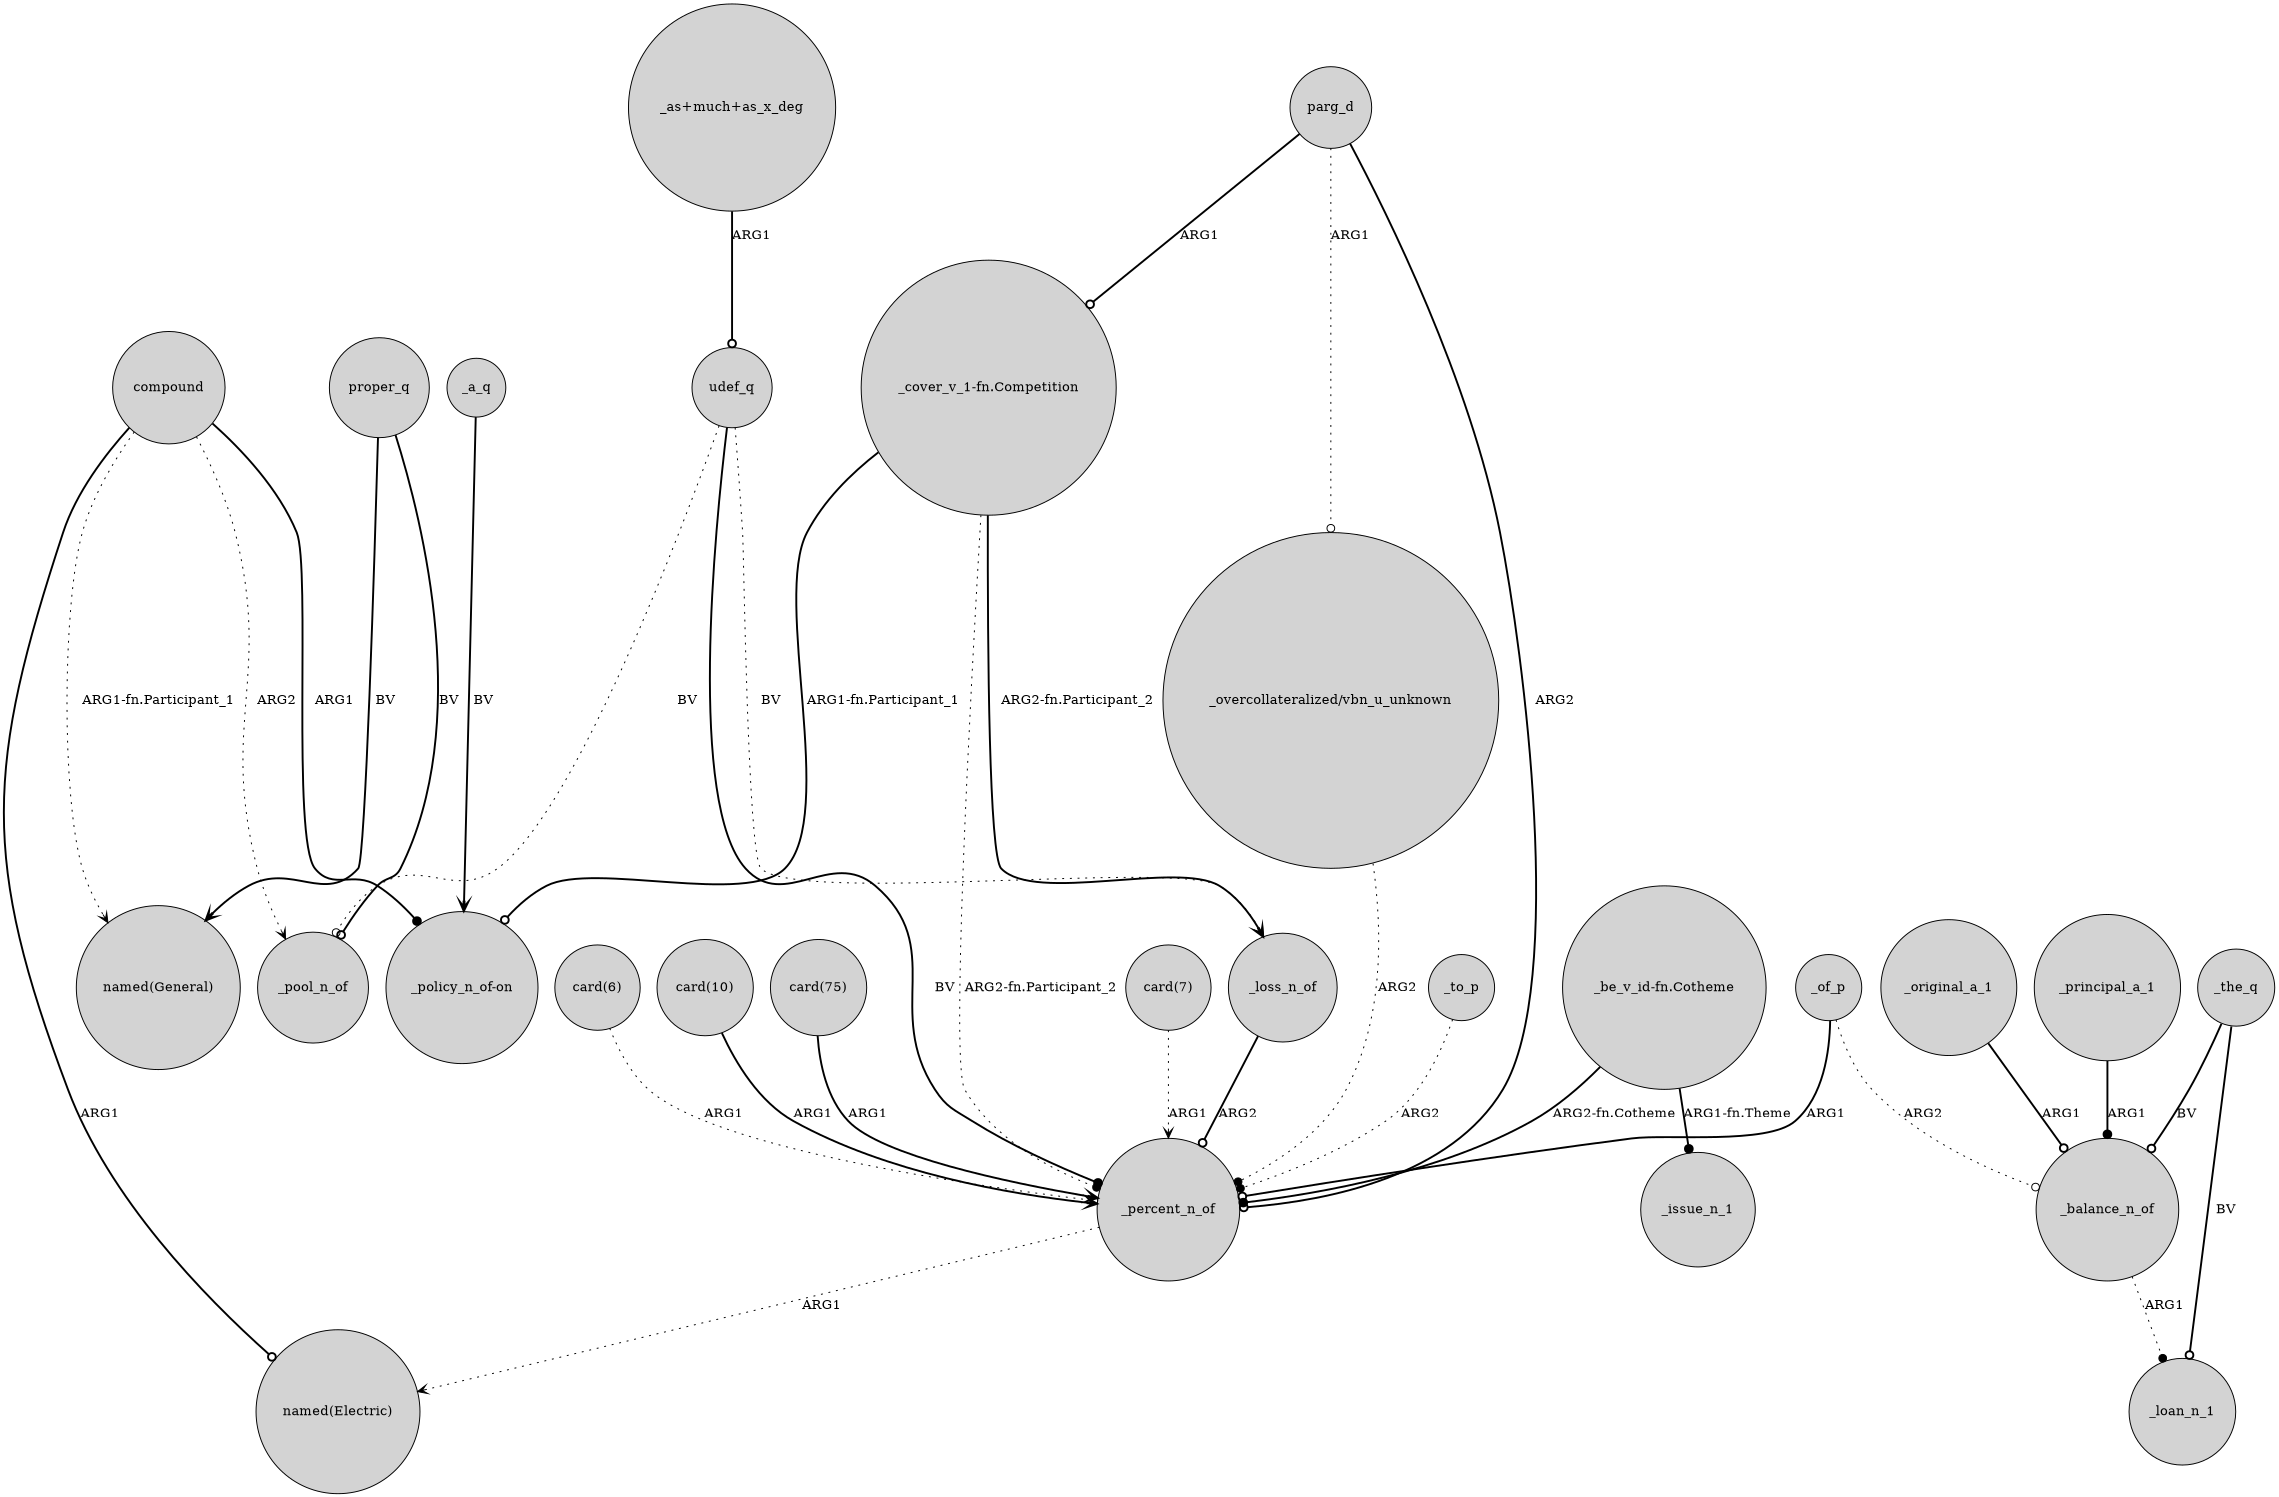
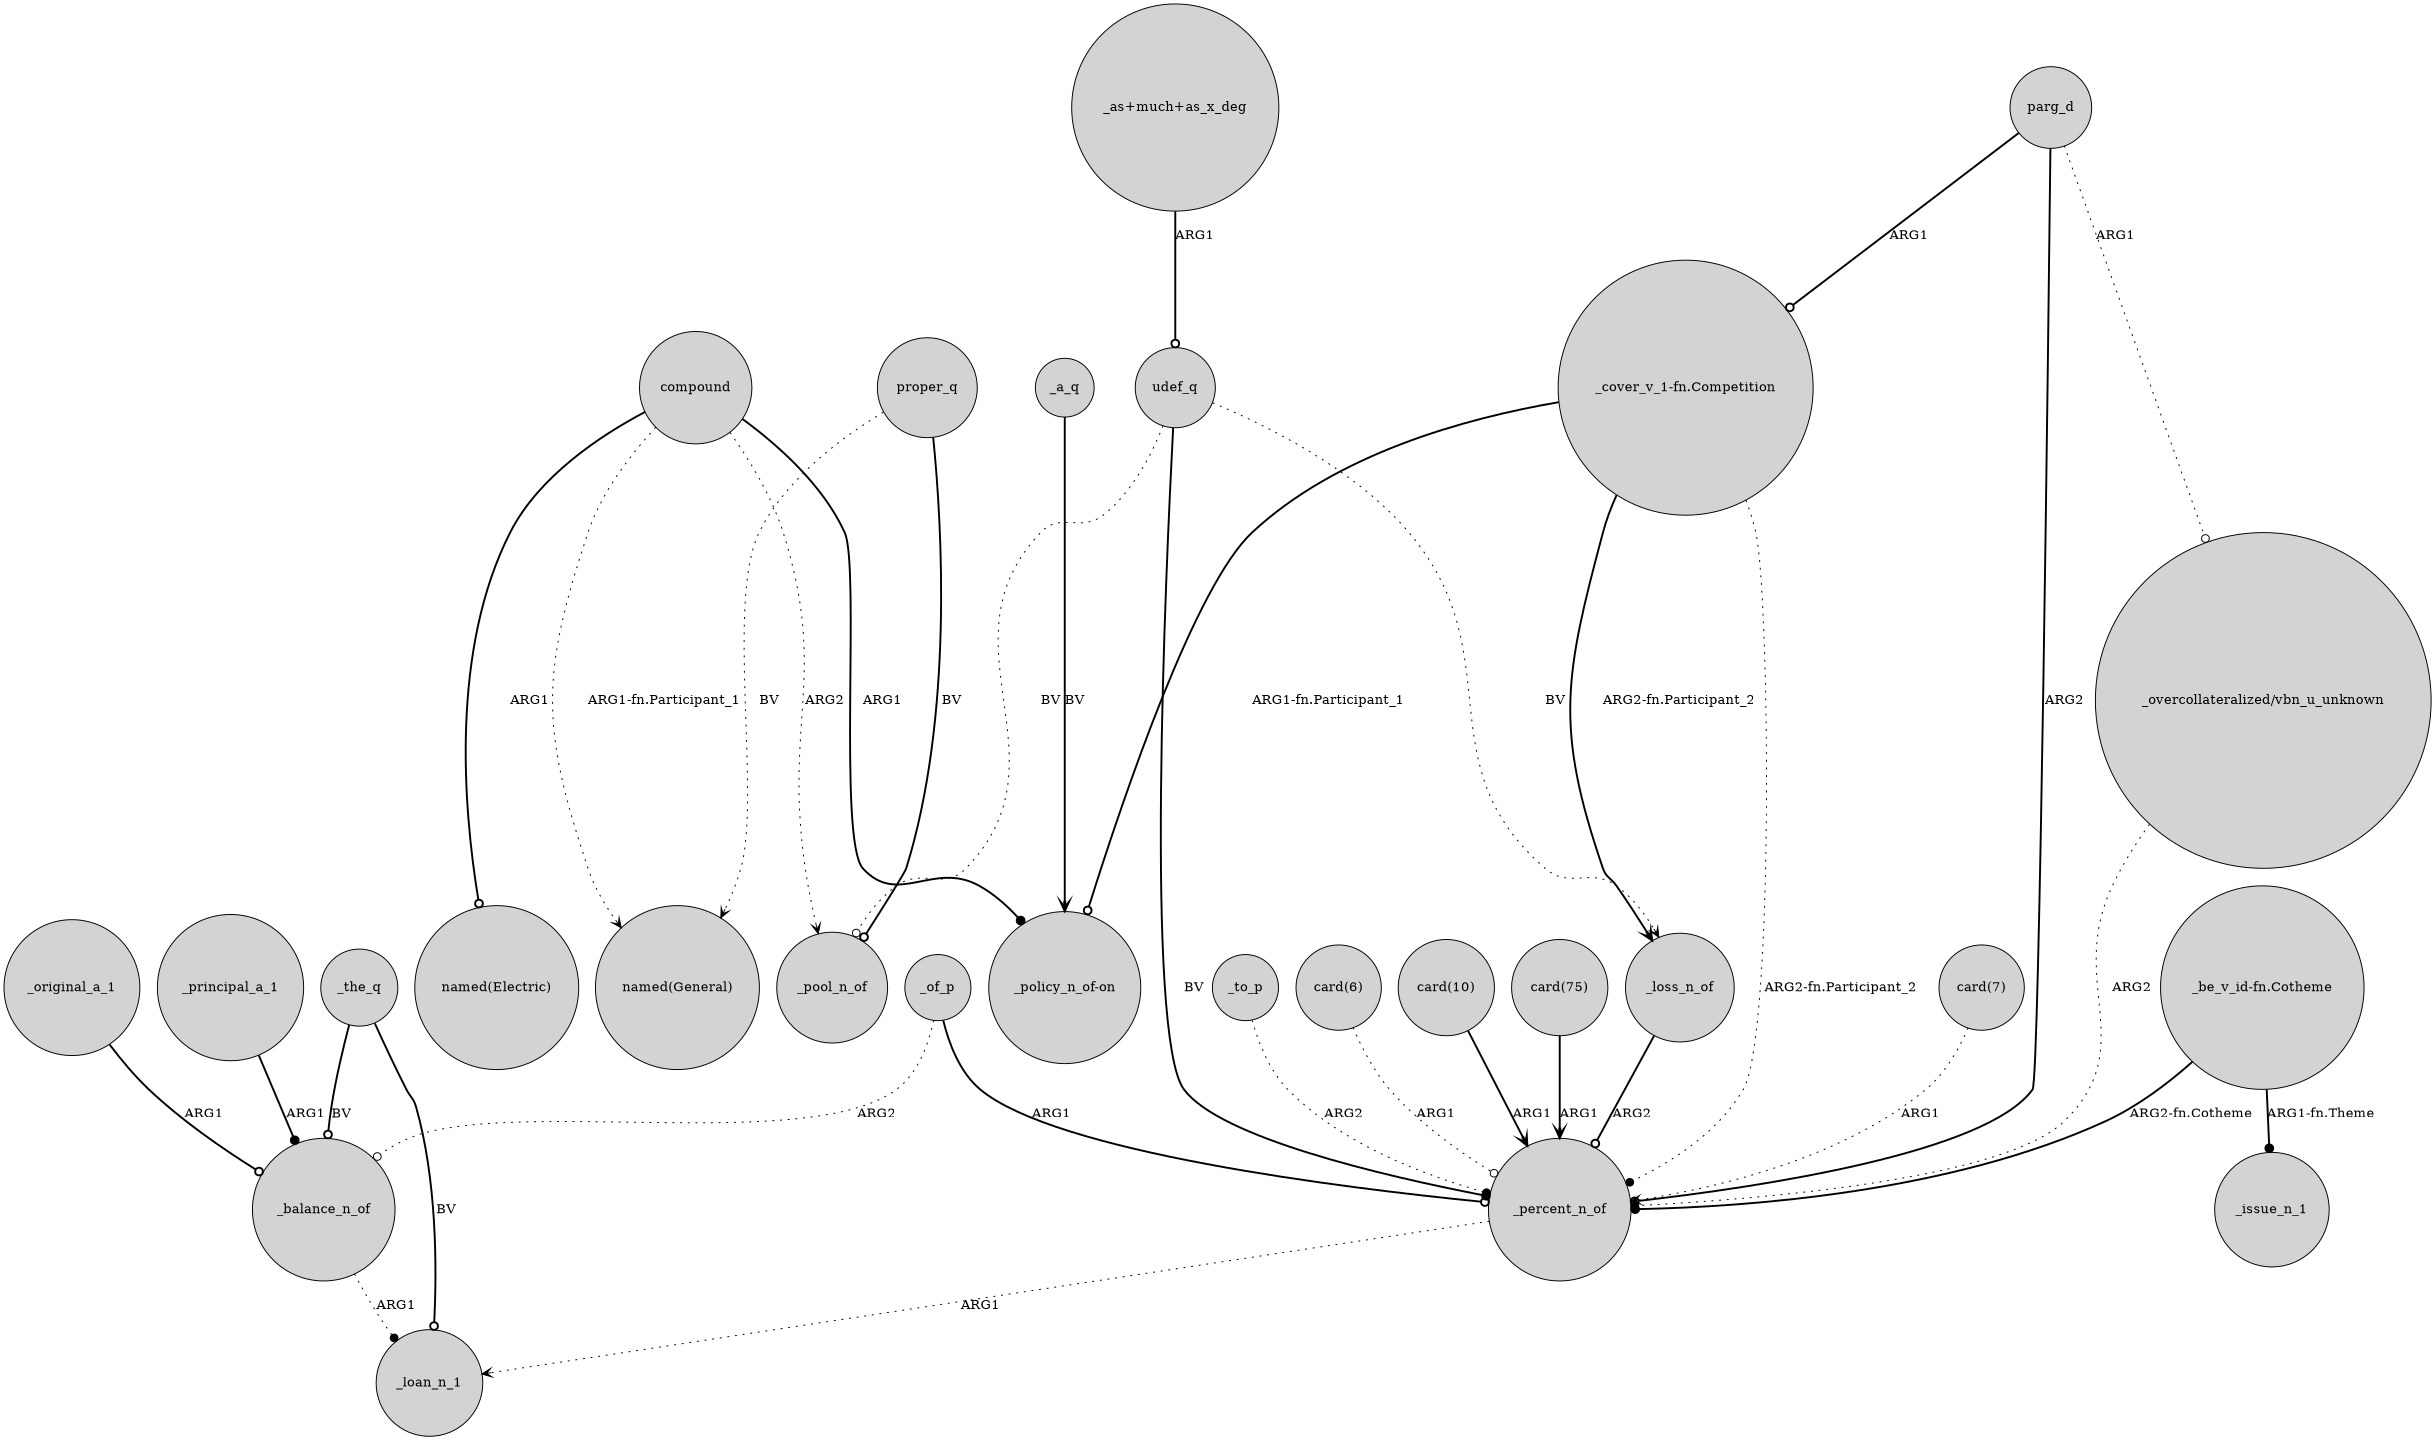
edge "proper_q" -> "named(General)": style bold -> dotted
edge "_percent_n_of" -> "named(Electric)": now "_percent_n_of" -> "_loan_n_1"
